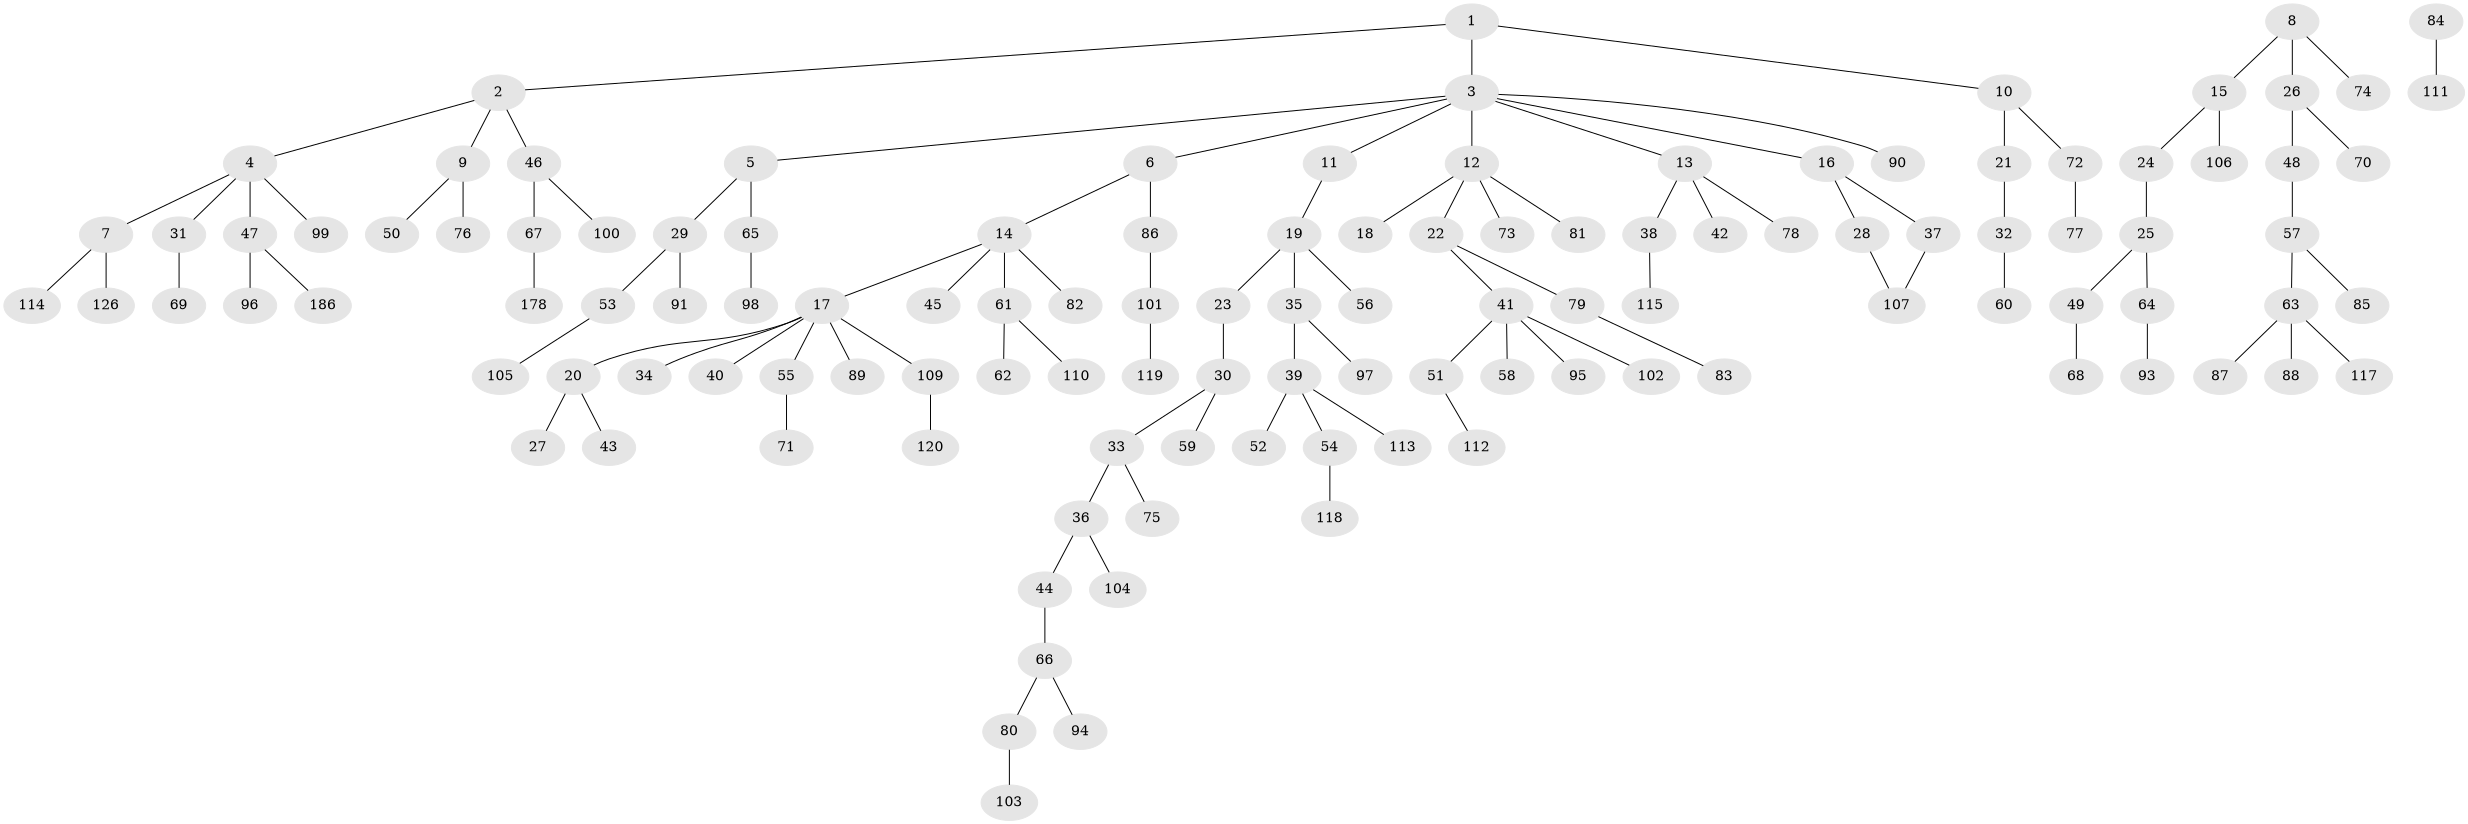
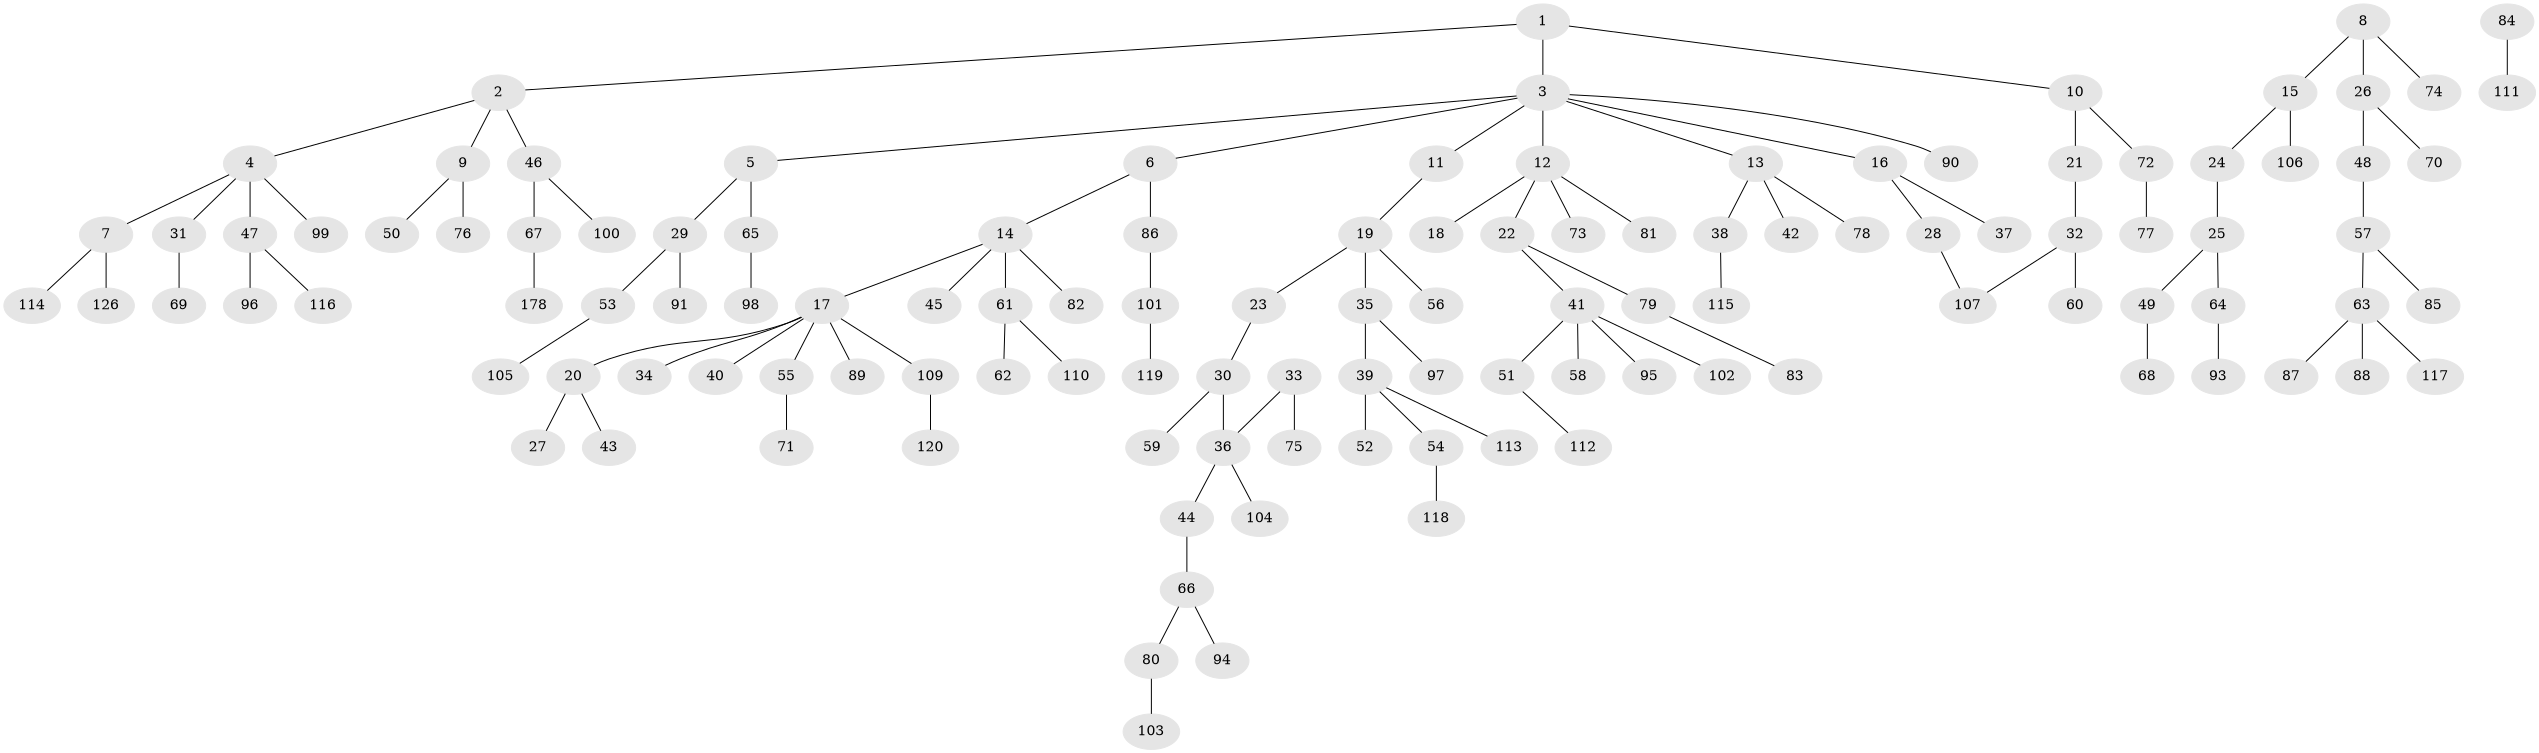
edge "37" -- "107": now "32" -- "107"
node "186": label "186" -> "116"
edge "30" -- "33": now "30" -- "36"
